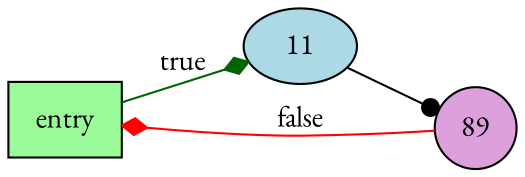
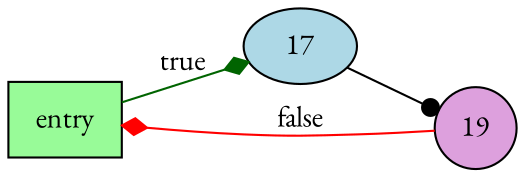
node "11": label "11" -> "17"
node "89": label "89" -> "19"
